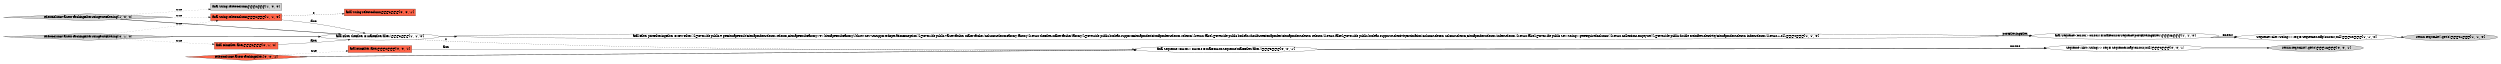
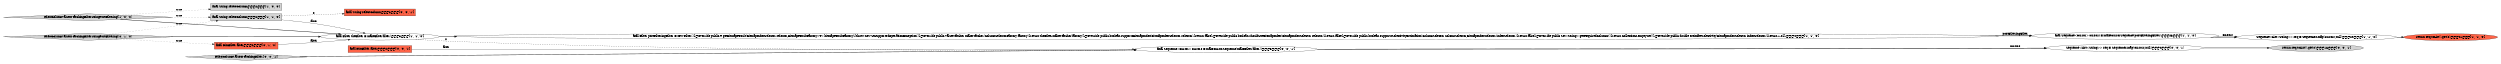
node "final String selectColumn@@@2@@@['1', '1', '0']": fillcolor tomato -> lightgray
node "return seq.toList().get(0)@@@41@@@['1', '1', '0']": fillcolor lightgray -> tomato
edge "selectColumnValuesMatchingFilter['0', '0', '1']" -> "final DimFilter filter@@@2@@@['0', '0', '1']": removed, label "true"
node "selectColumnValuesMatchingFilter['0', '0', '1']": fillcolor tomato -> lightgray
